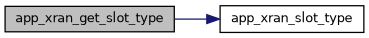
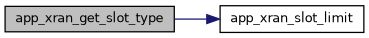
node "app_xran_slot_type": label "app_xran_slot_type" -> "app_xran_slot_limit"
